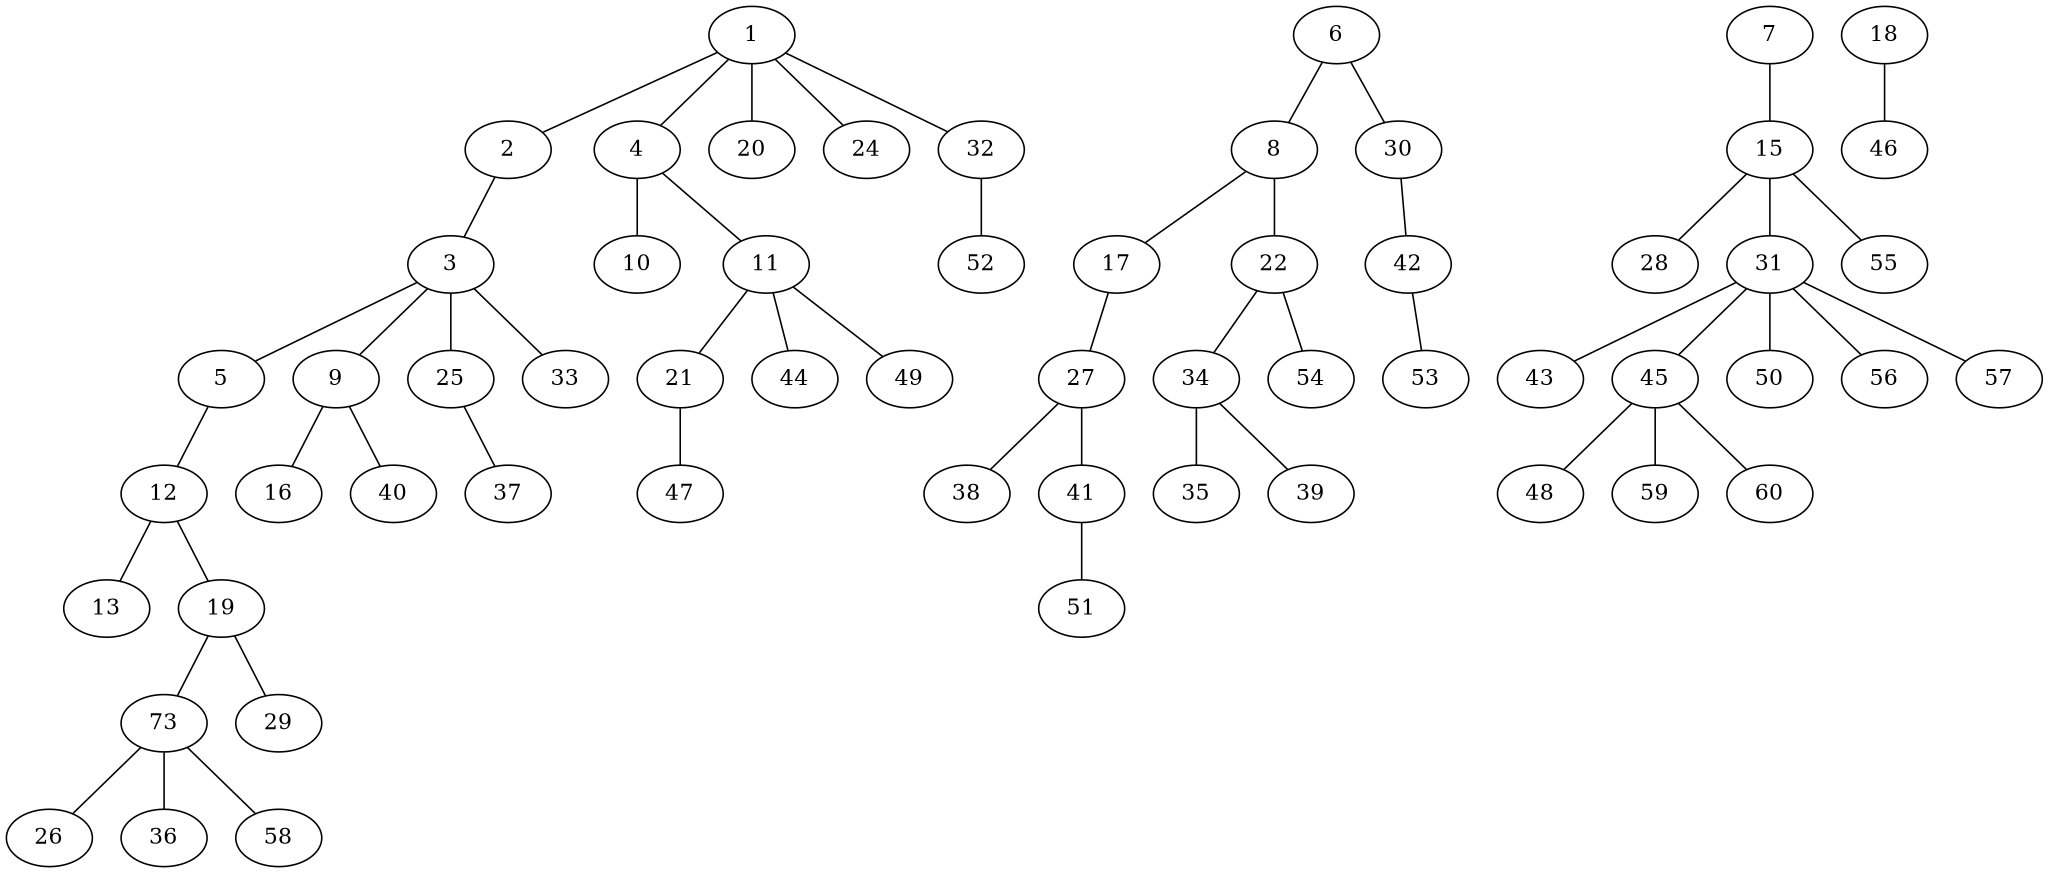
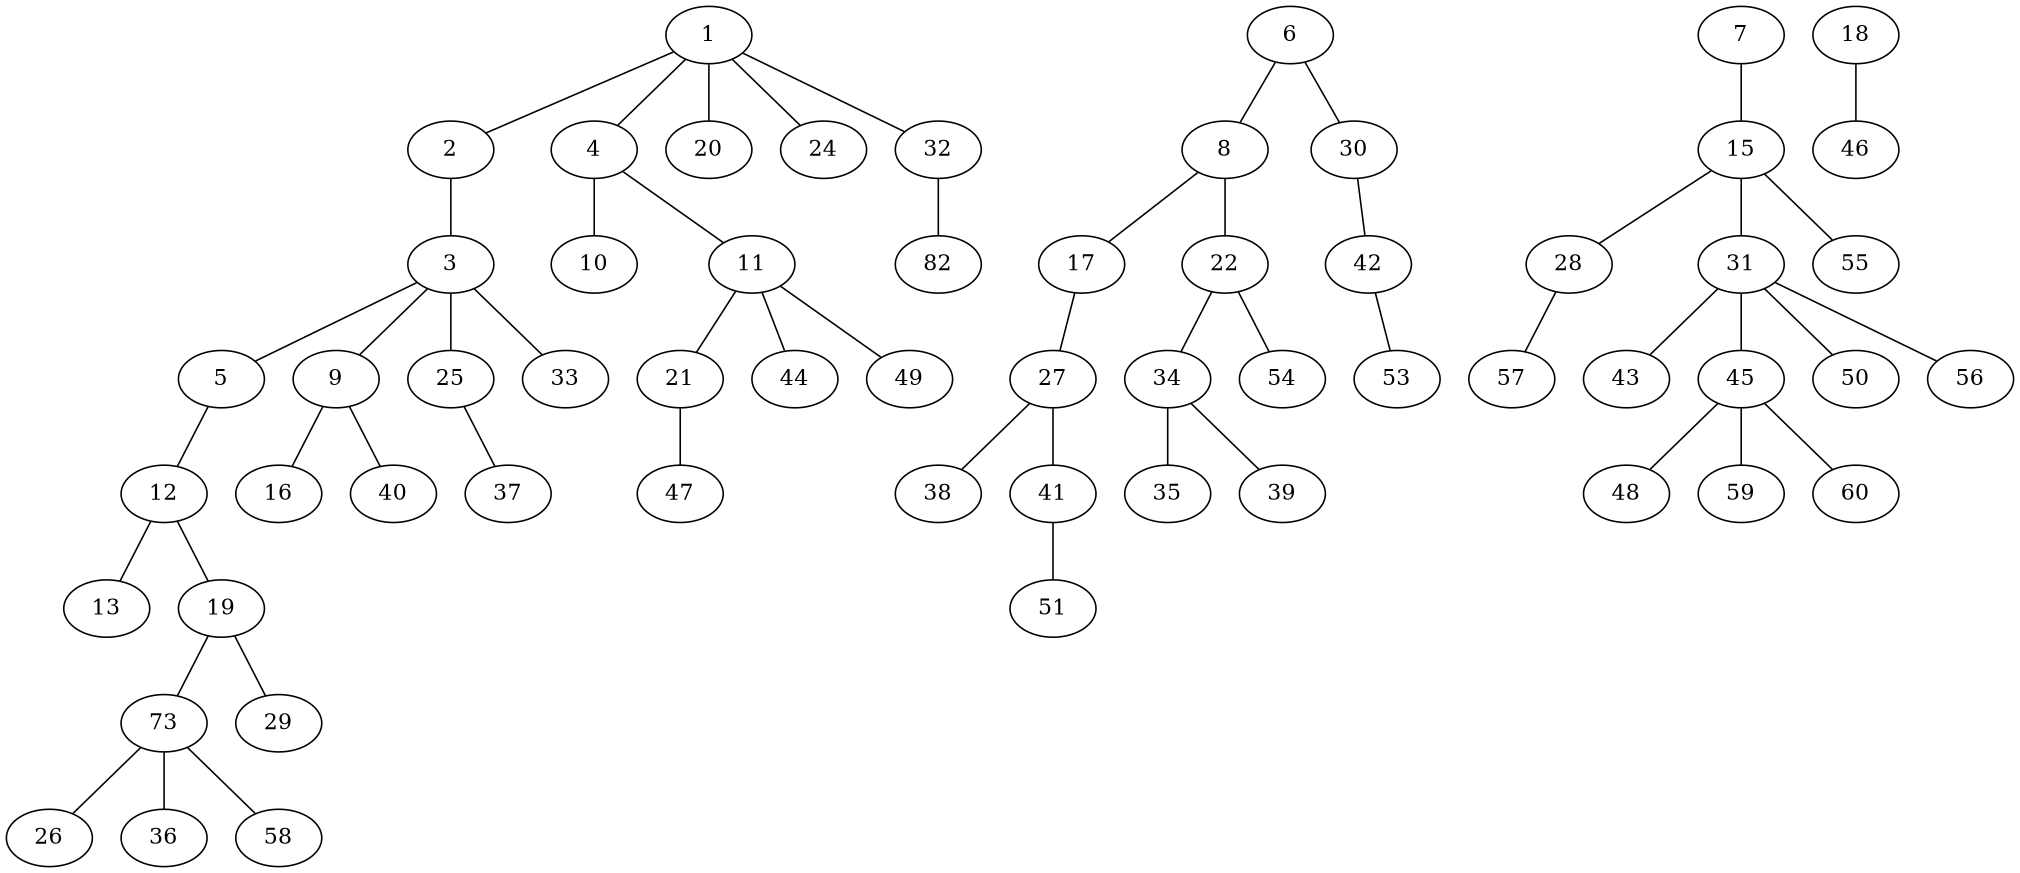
node "52": label "52" -> "82"
edge "31" -- "57": now "28" -- "57"
